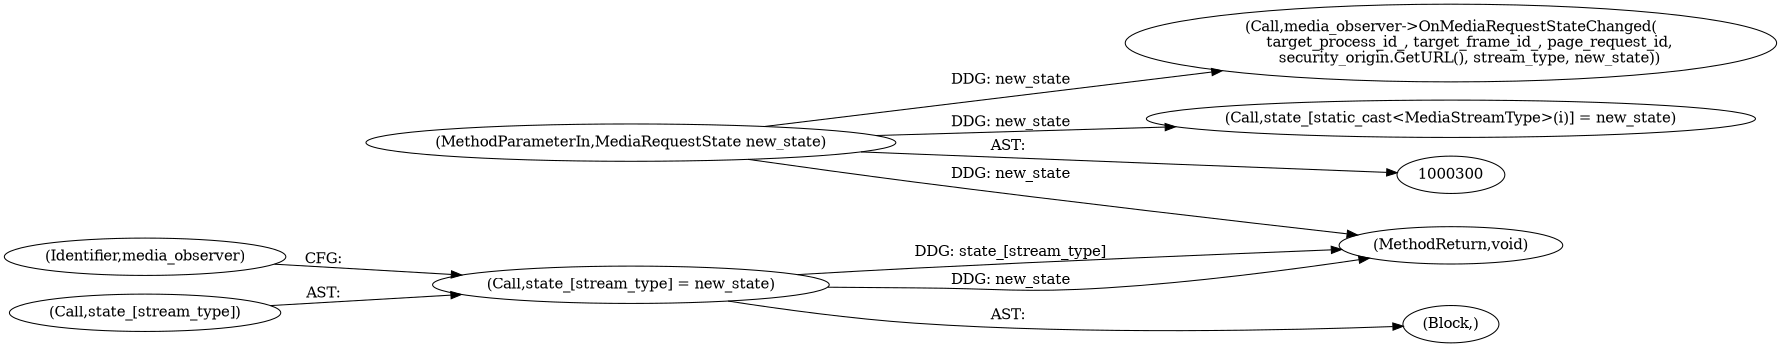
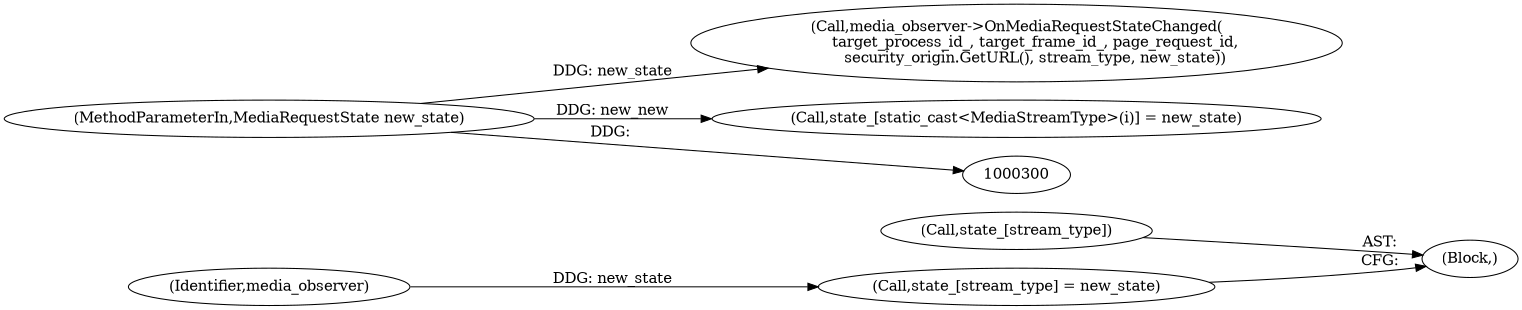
edge "(MethodParameterIn,MediaRequestState new_state)" -> "(Call,state_[static_cast<MediaStreamType>(i)] = new_state)": label "DDG: new_state" -> "DDG: new_new"
edge "(MethodParameterIn,MediaRequestState new_state)" -> "1000300": label "AST: " -> "DDG: "
node "(MethodReturn,void)": removed
edge "(Identifier,media_observer)" -> "(Call,state_[stream_type] = new_state)": label "CFG: " -> "DDG: new_state"
edge "(Call,state_[stream_type])" -> "(Call,state_[stream_type] = new_state)": now "(Call,state_[stream_type])" -> "(Block,)"
edge "(Call,state_[stream_type] = new_state)" -> "(Block,)": label "AST: " -> "CFG: "
